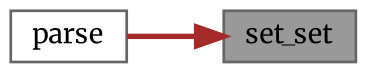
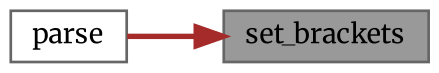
node "set_set": label "set_set" -> "set_brackets"
